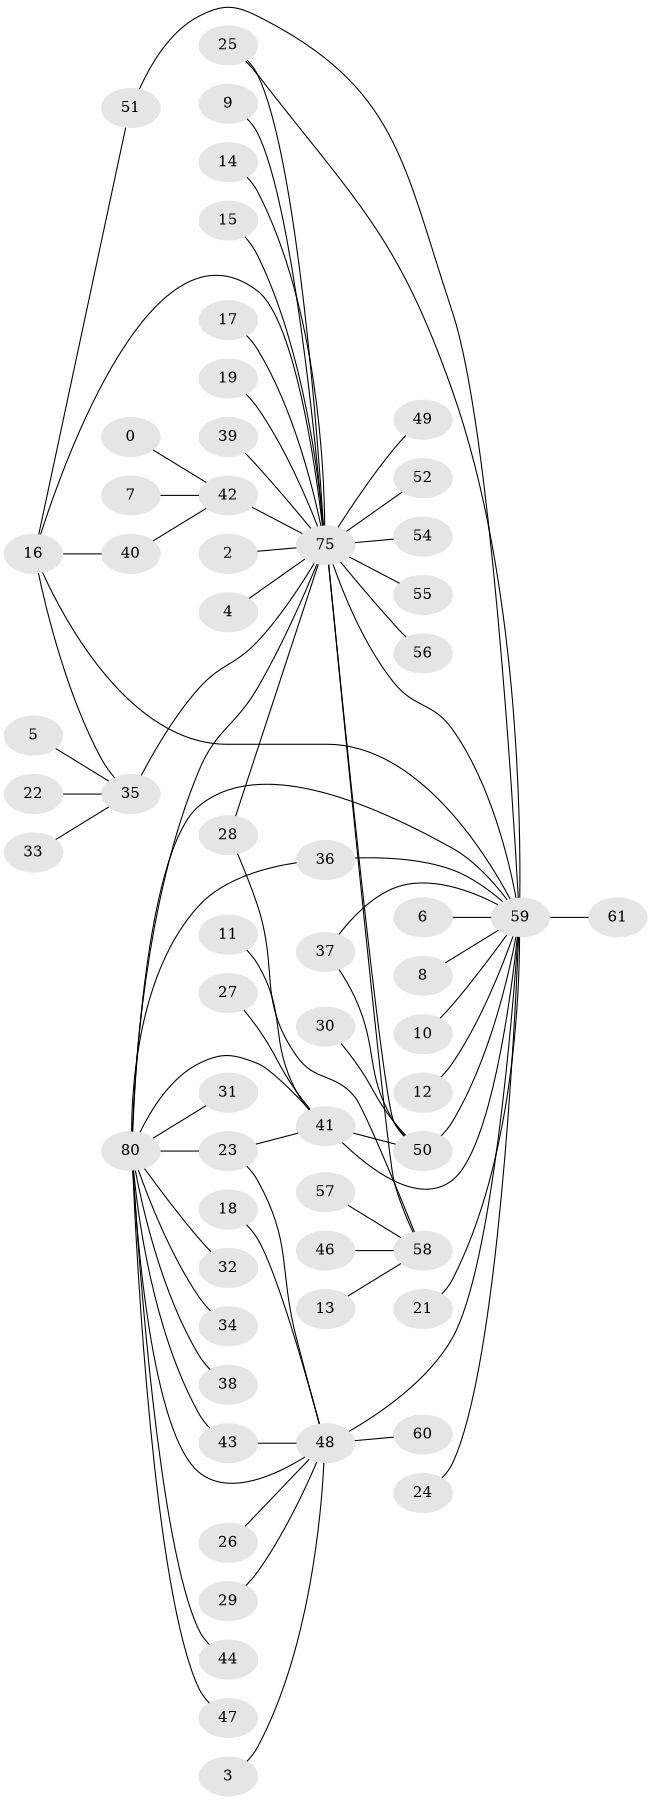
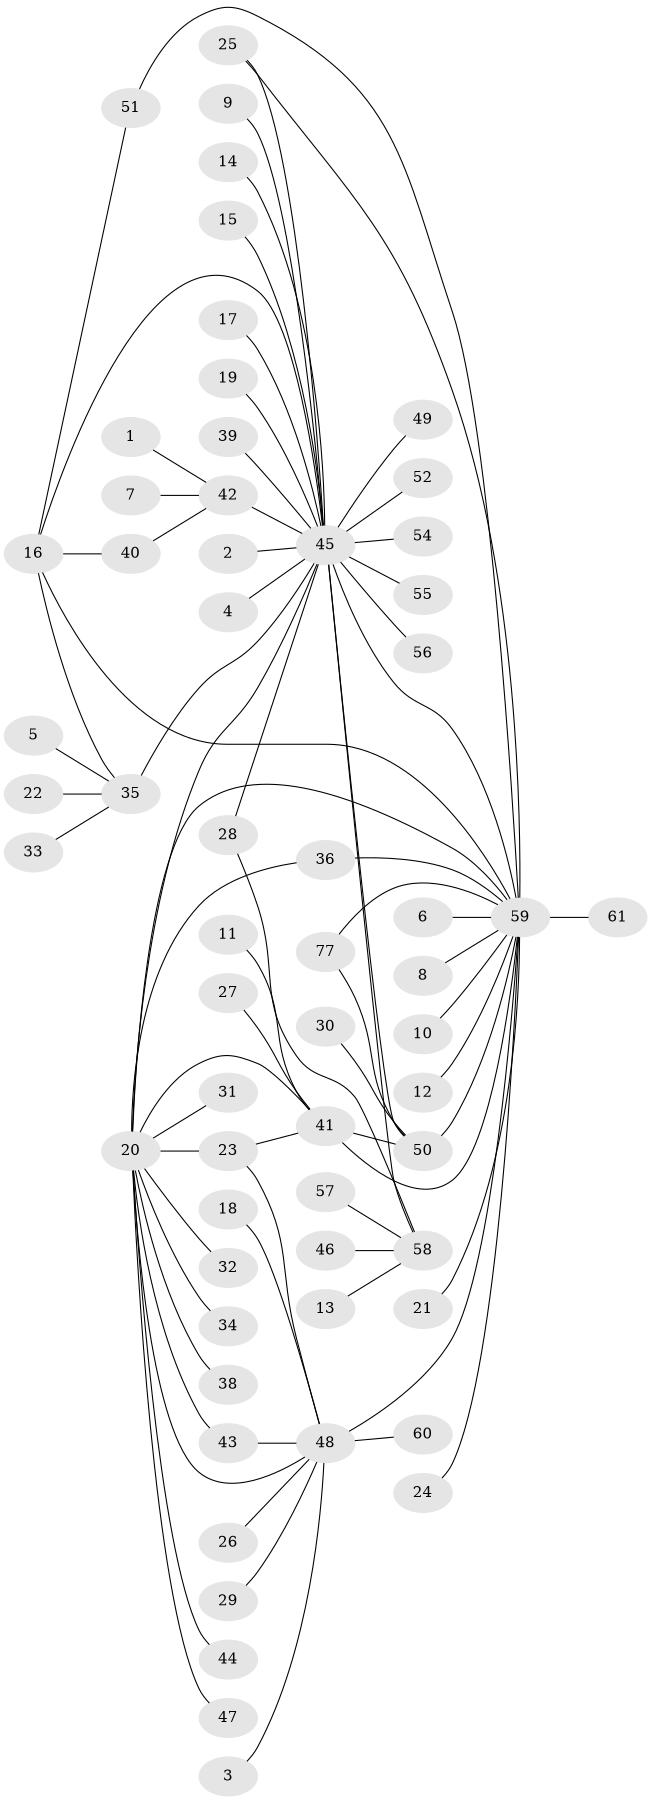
node "0": label "0" -> "1"
node "75": label "75" -> "45"
node "37": label "37" -> "77"
node "80": label "80" -> "20"
